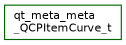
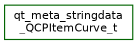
node "qt_meta_meta _QCPItemCurve_t": label "qt_meta_meta _QCPItemCurve_t" -> "qt_meta_stringdata _QCPItemCurve_t"
